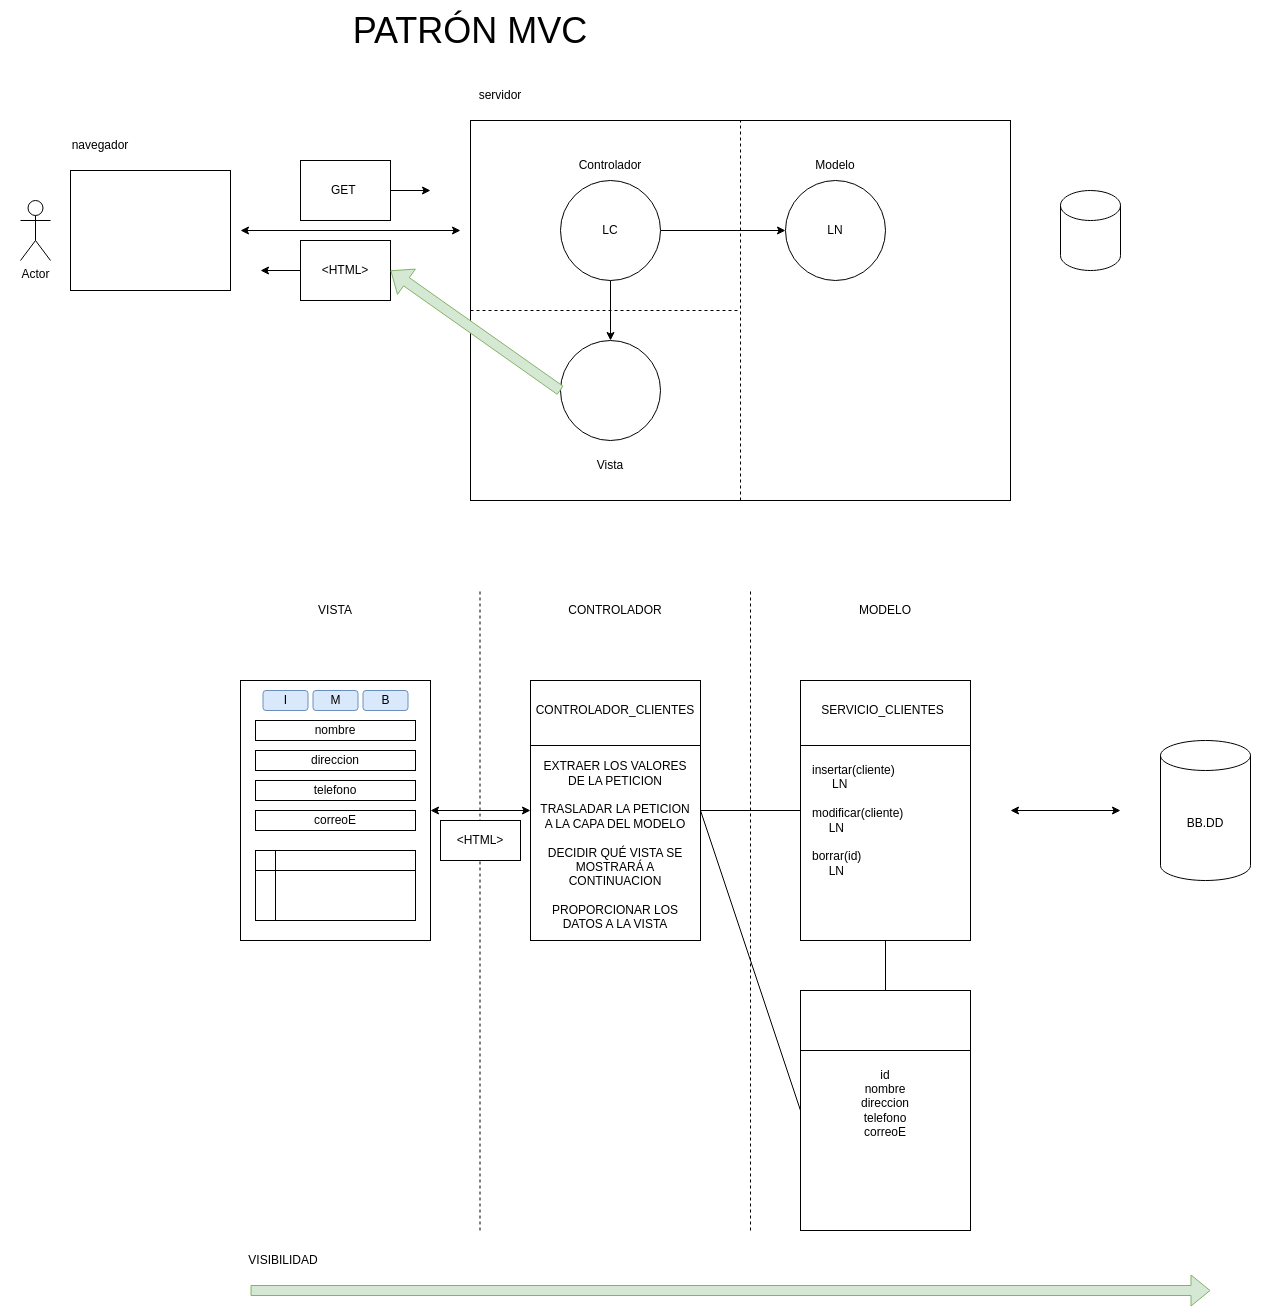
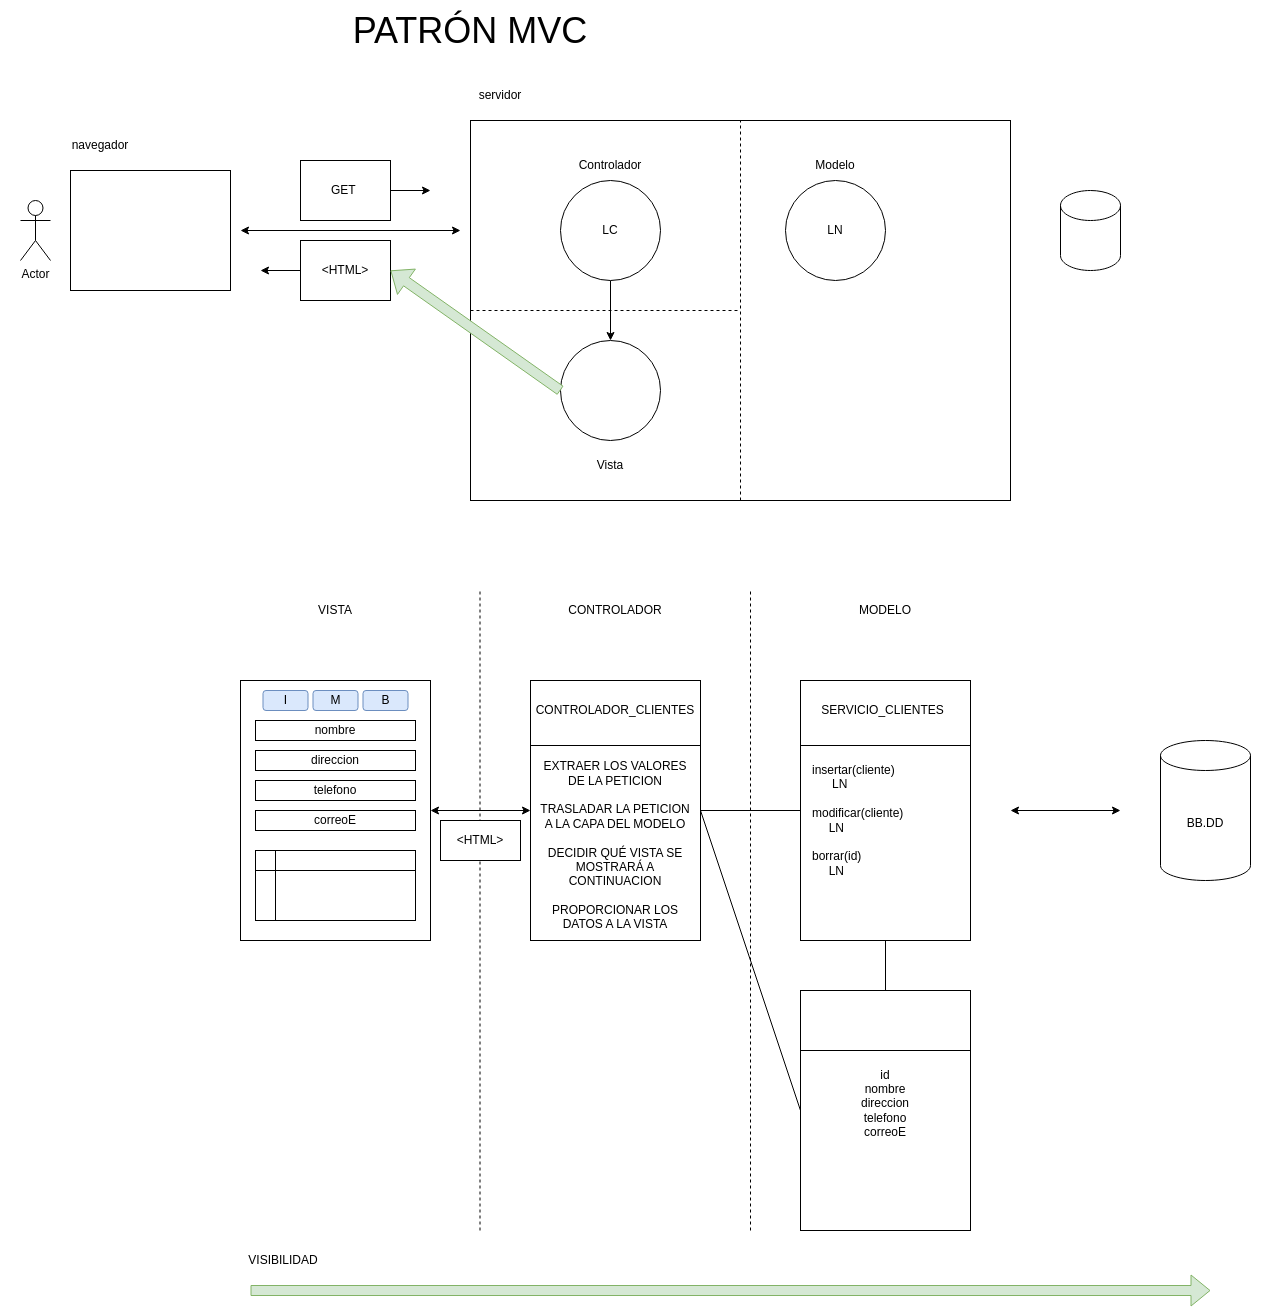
edge "LC" -> "LN": removed
